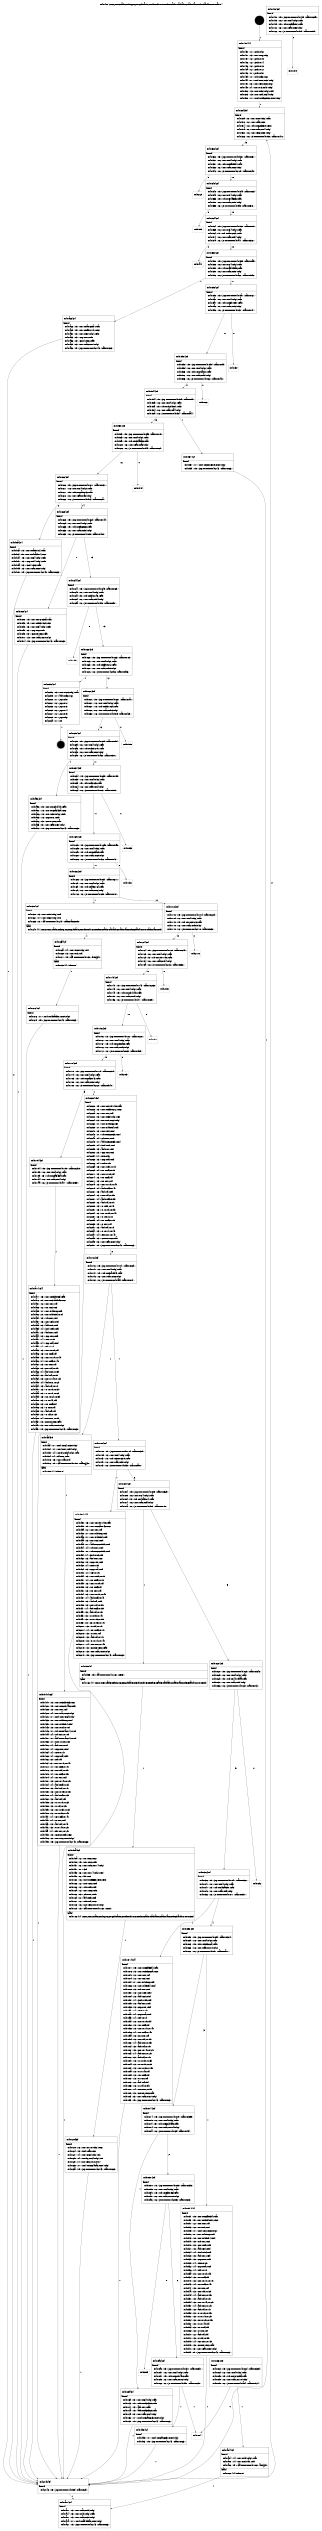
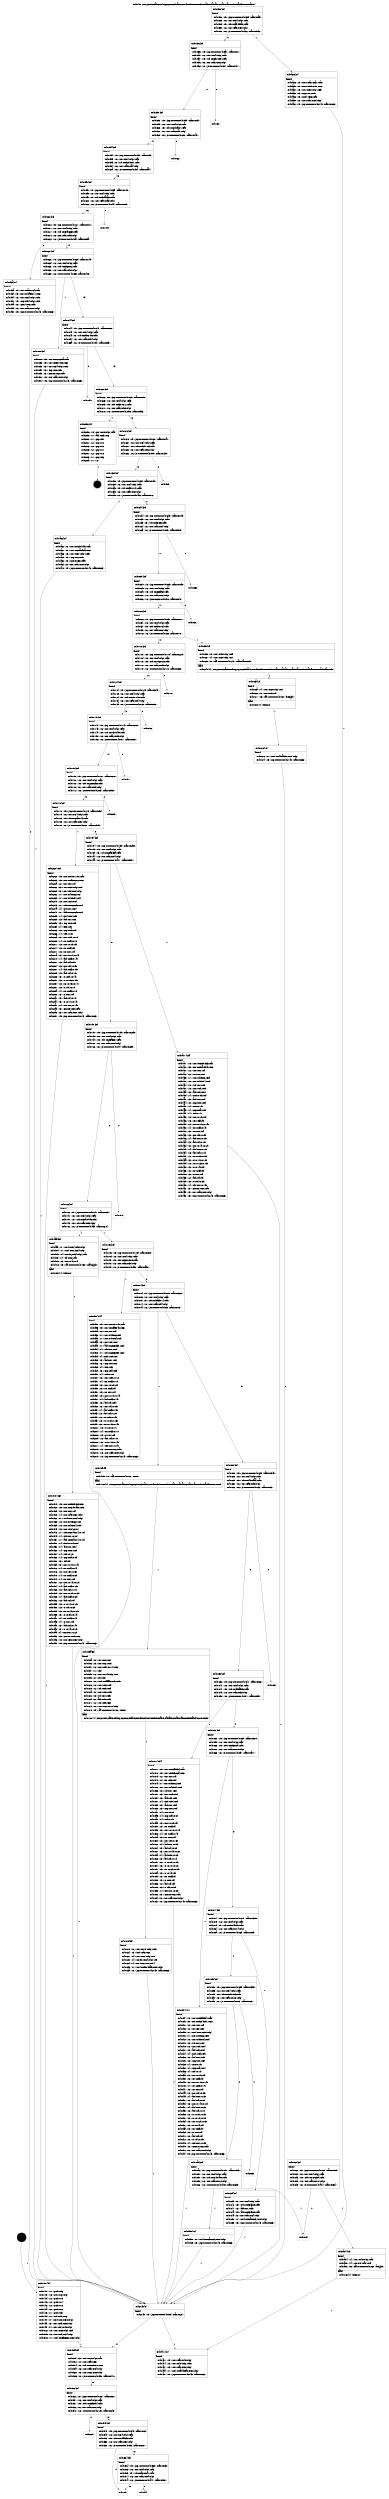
edge "0x401564 [28]" -> "0x401580 [28]": now "0x401564 [28]" -> "0x4019f8"
node "0x401f84 [12]": removed
edge "0x401794 [28]" -> "0x4017b0 [28]": added, label "8"
edge "0x402020 [150]" -> "0x4017cc [28]": now "0x4017b0 [28]" -> "0x4017cc [28]"
